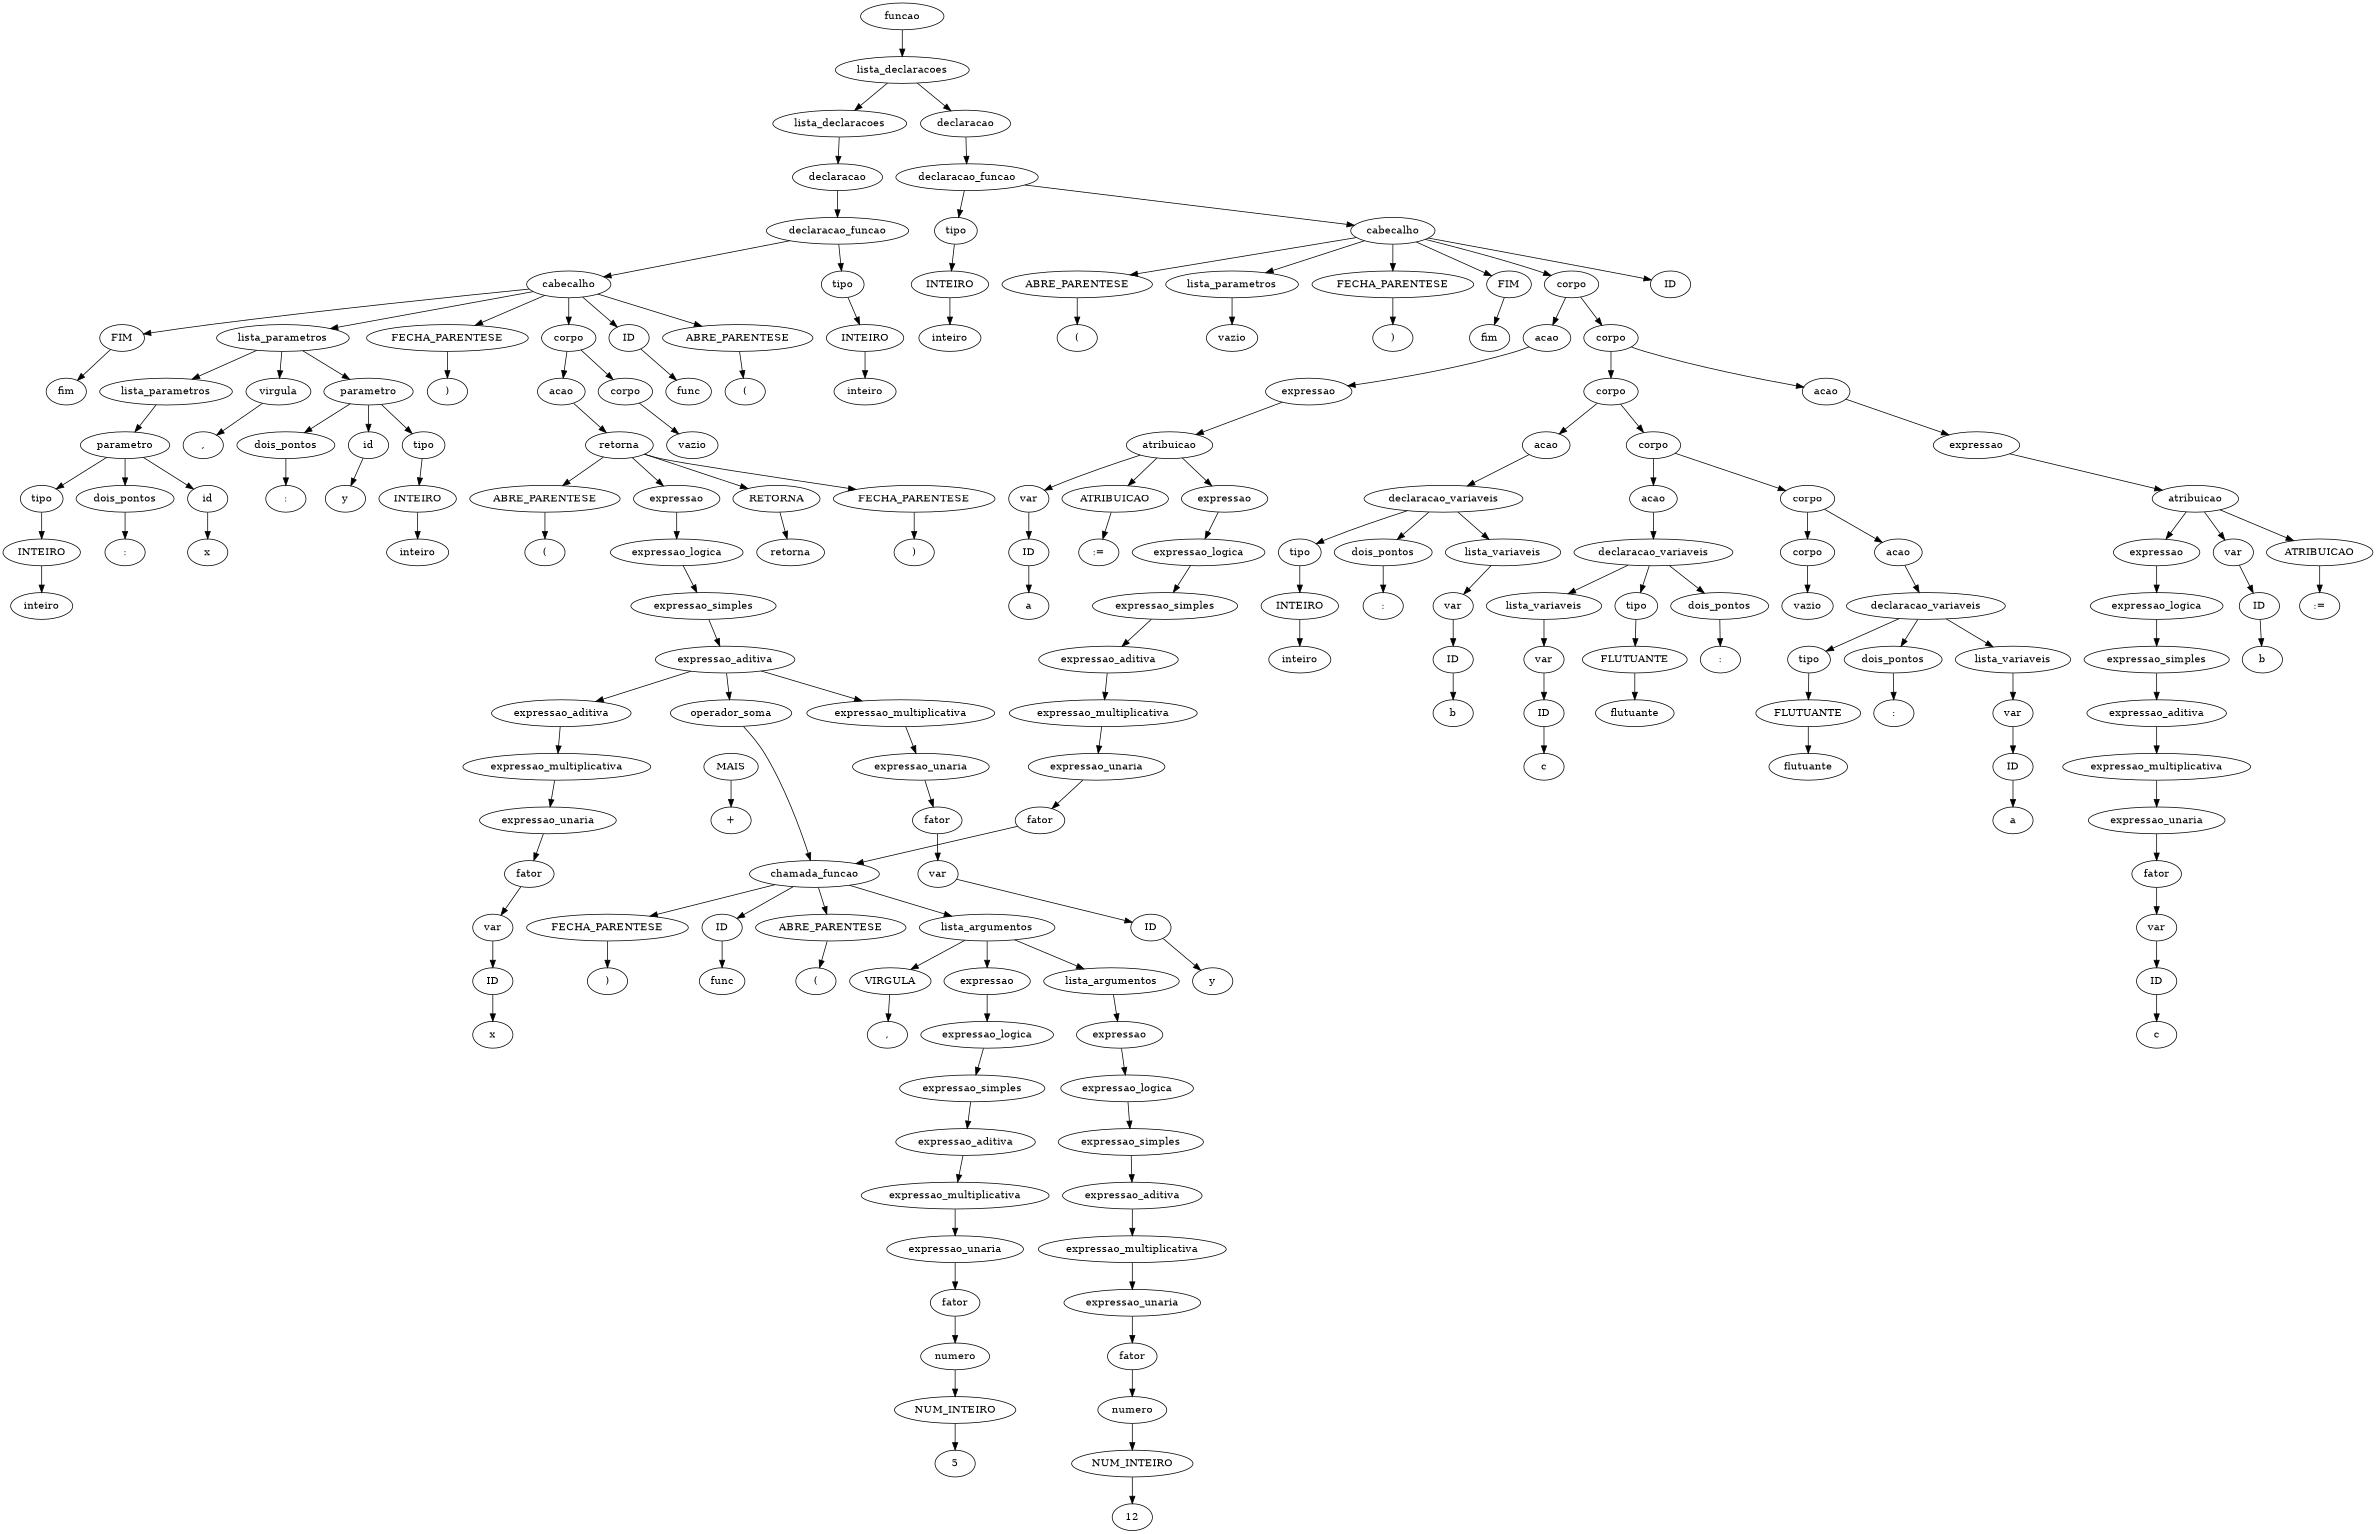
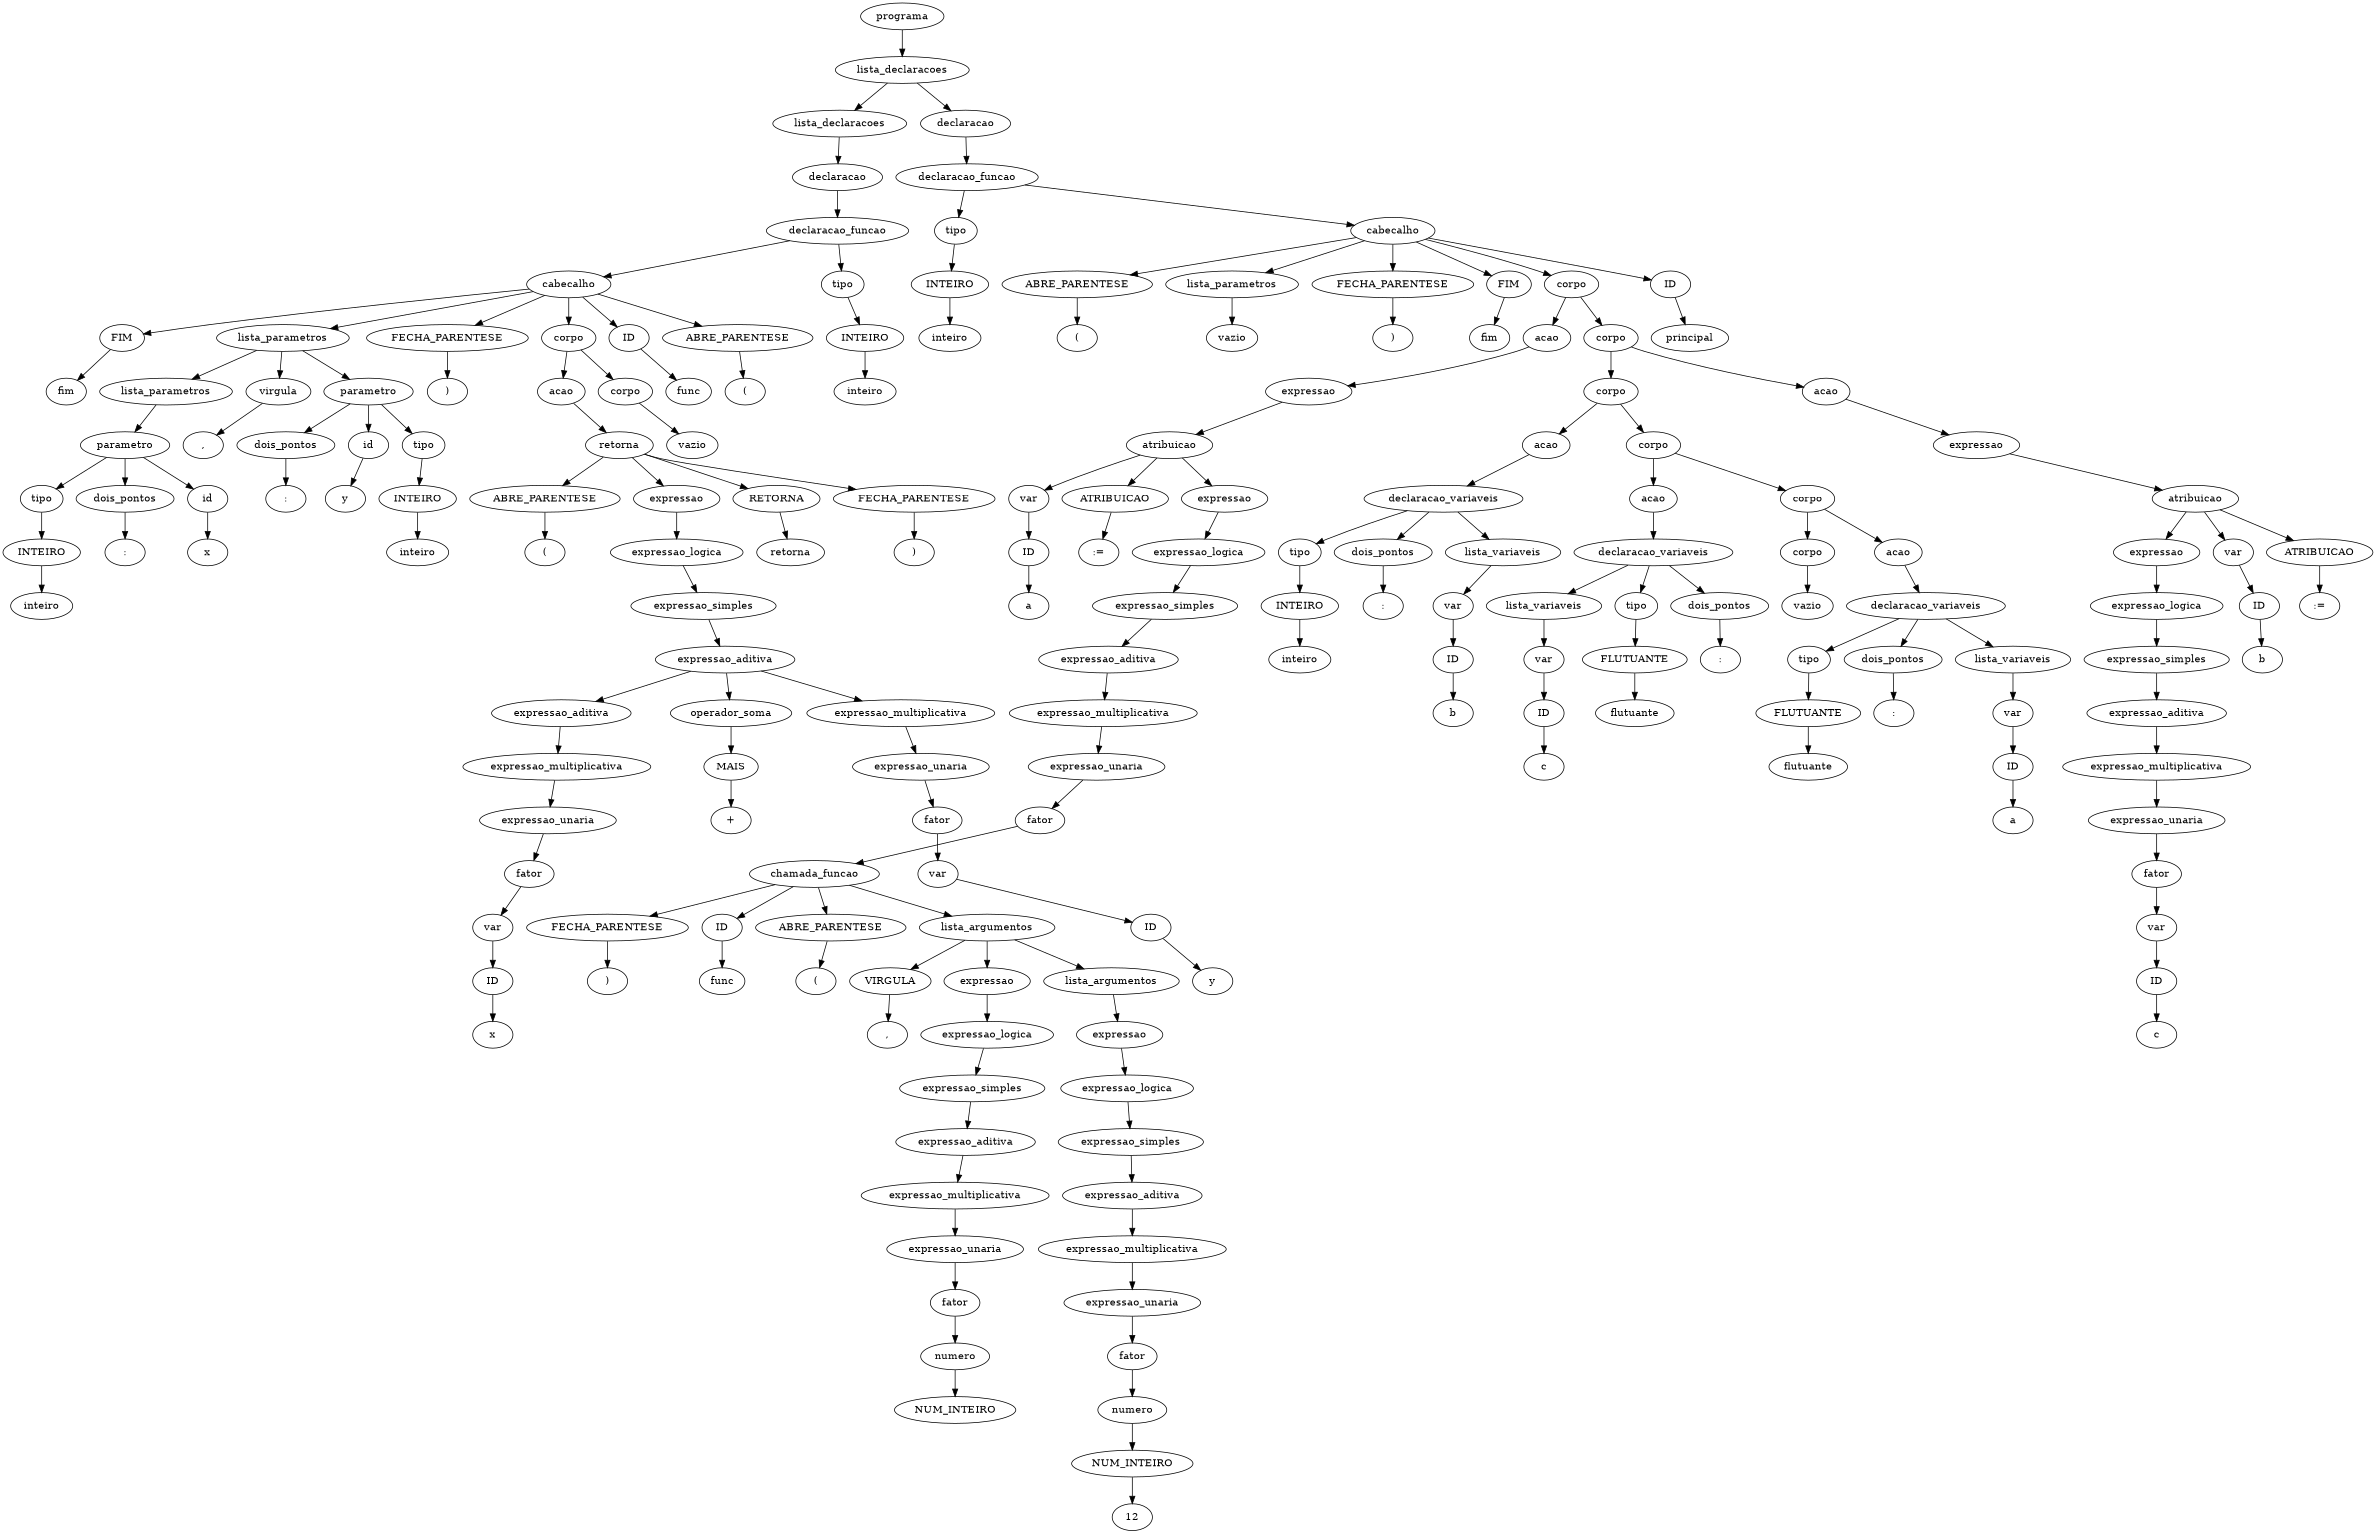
node "funcao": label "funcao" -> "programa"
node "principal": added
edge "operador_soma" -> "chamada_funcao": now "operador_soma" -> "MAIS"
node "5": removed
